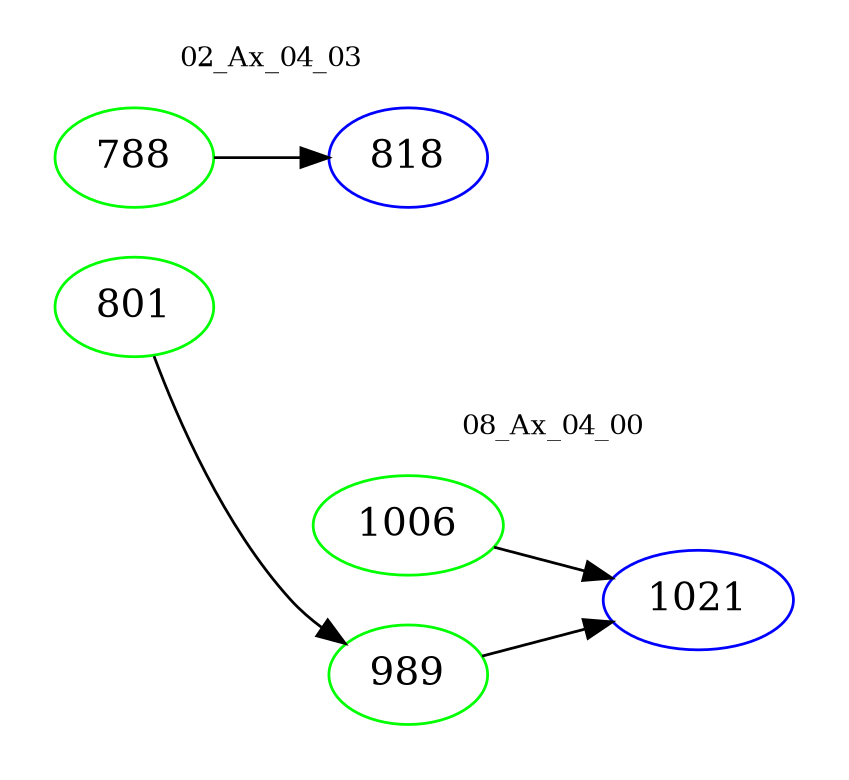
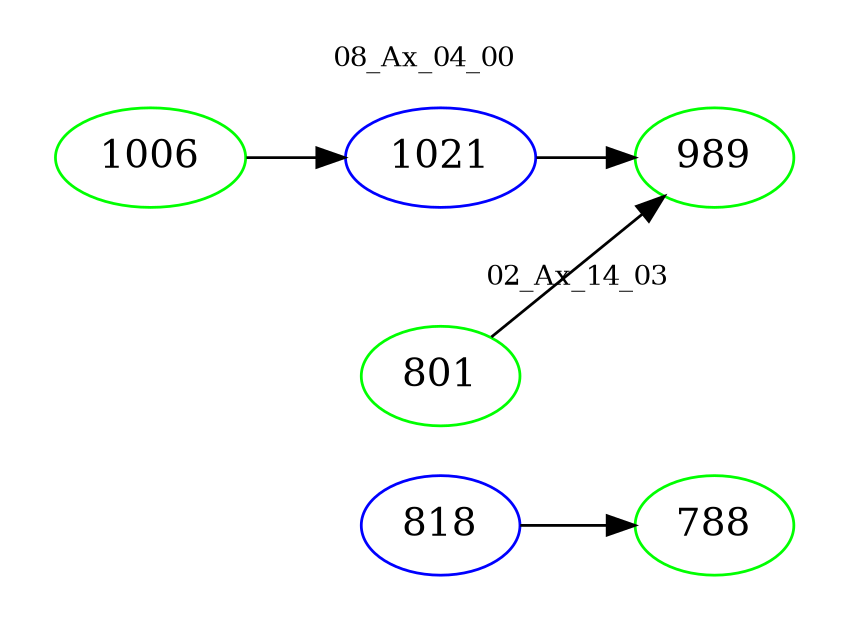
cluster "02_Ax_04_03": label "02_Ax_04_03" -> "02_Ax_14_03"
edge "788" -> "818": reversed
edge "989" -> "1021": reversed
